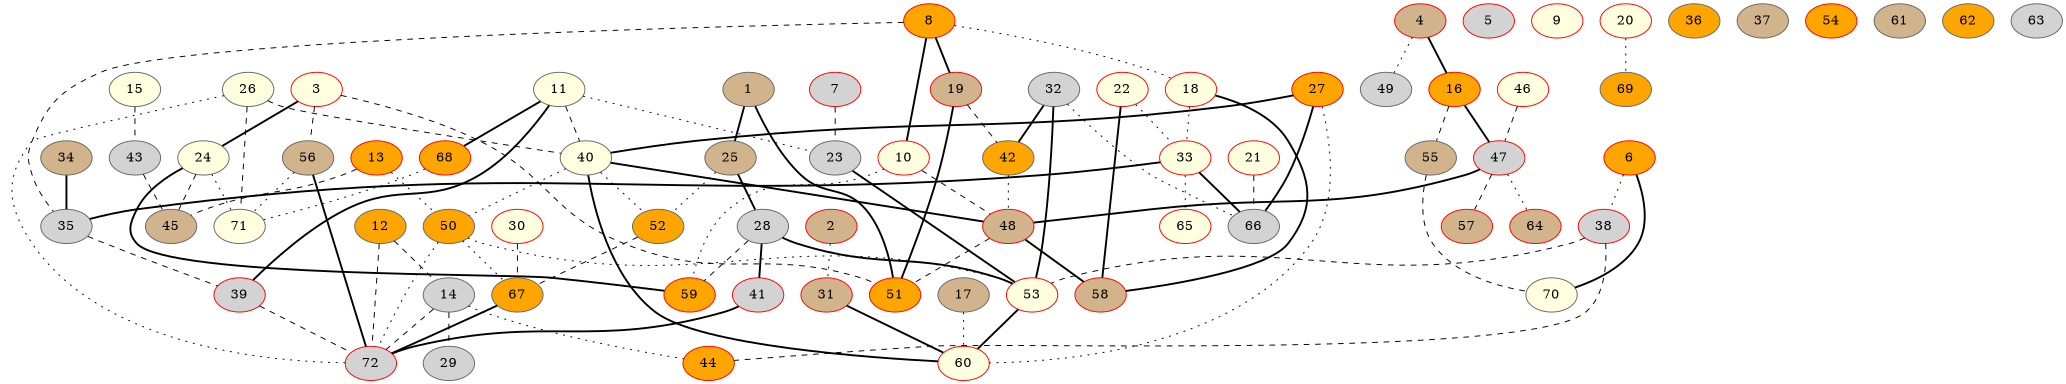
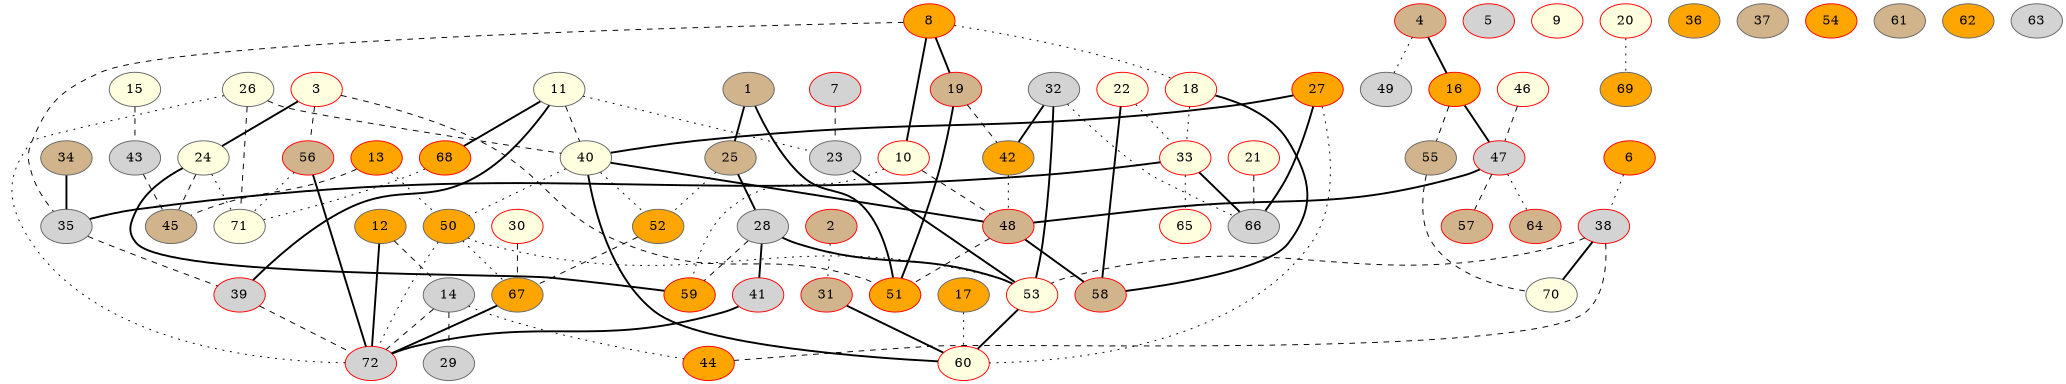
node "56": color gray40 -> red
edge "6" -- "70": now "38" -- "70"
edge "12" -- "72": style dashed -> bold
node "17": fillcolor tan -> orange
